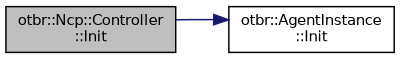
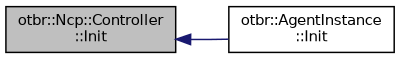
edge "otbr::Ncp::Controller ::Init" -> "otbr::AgentInstance ::Init": reversed
